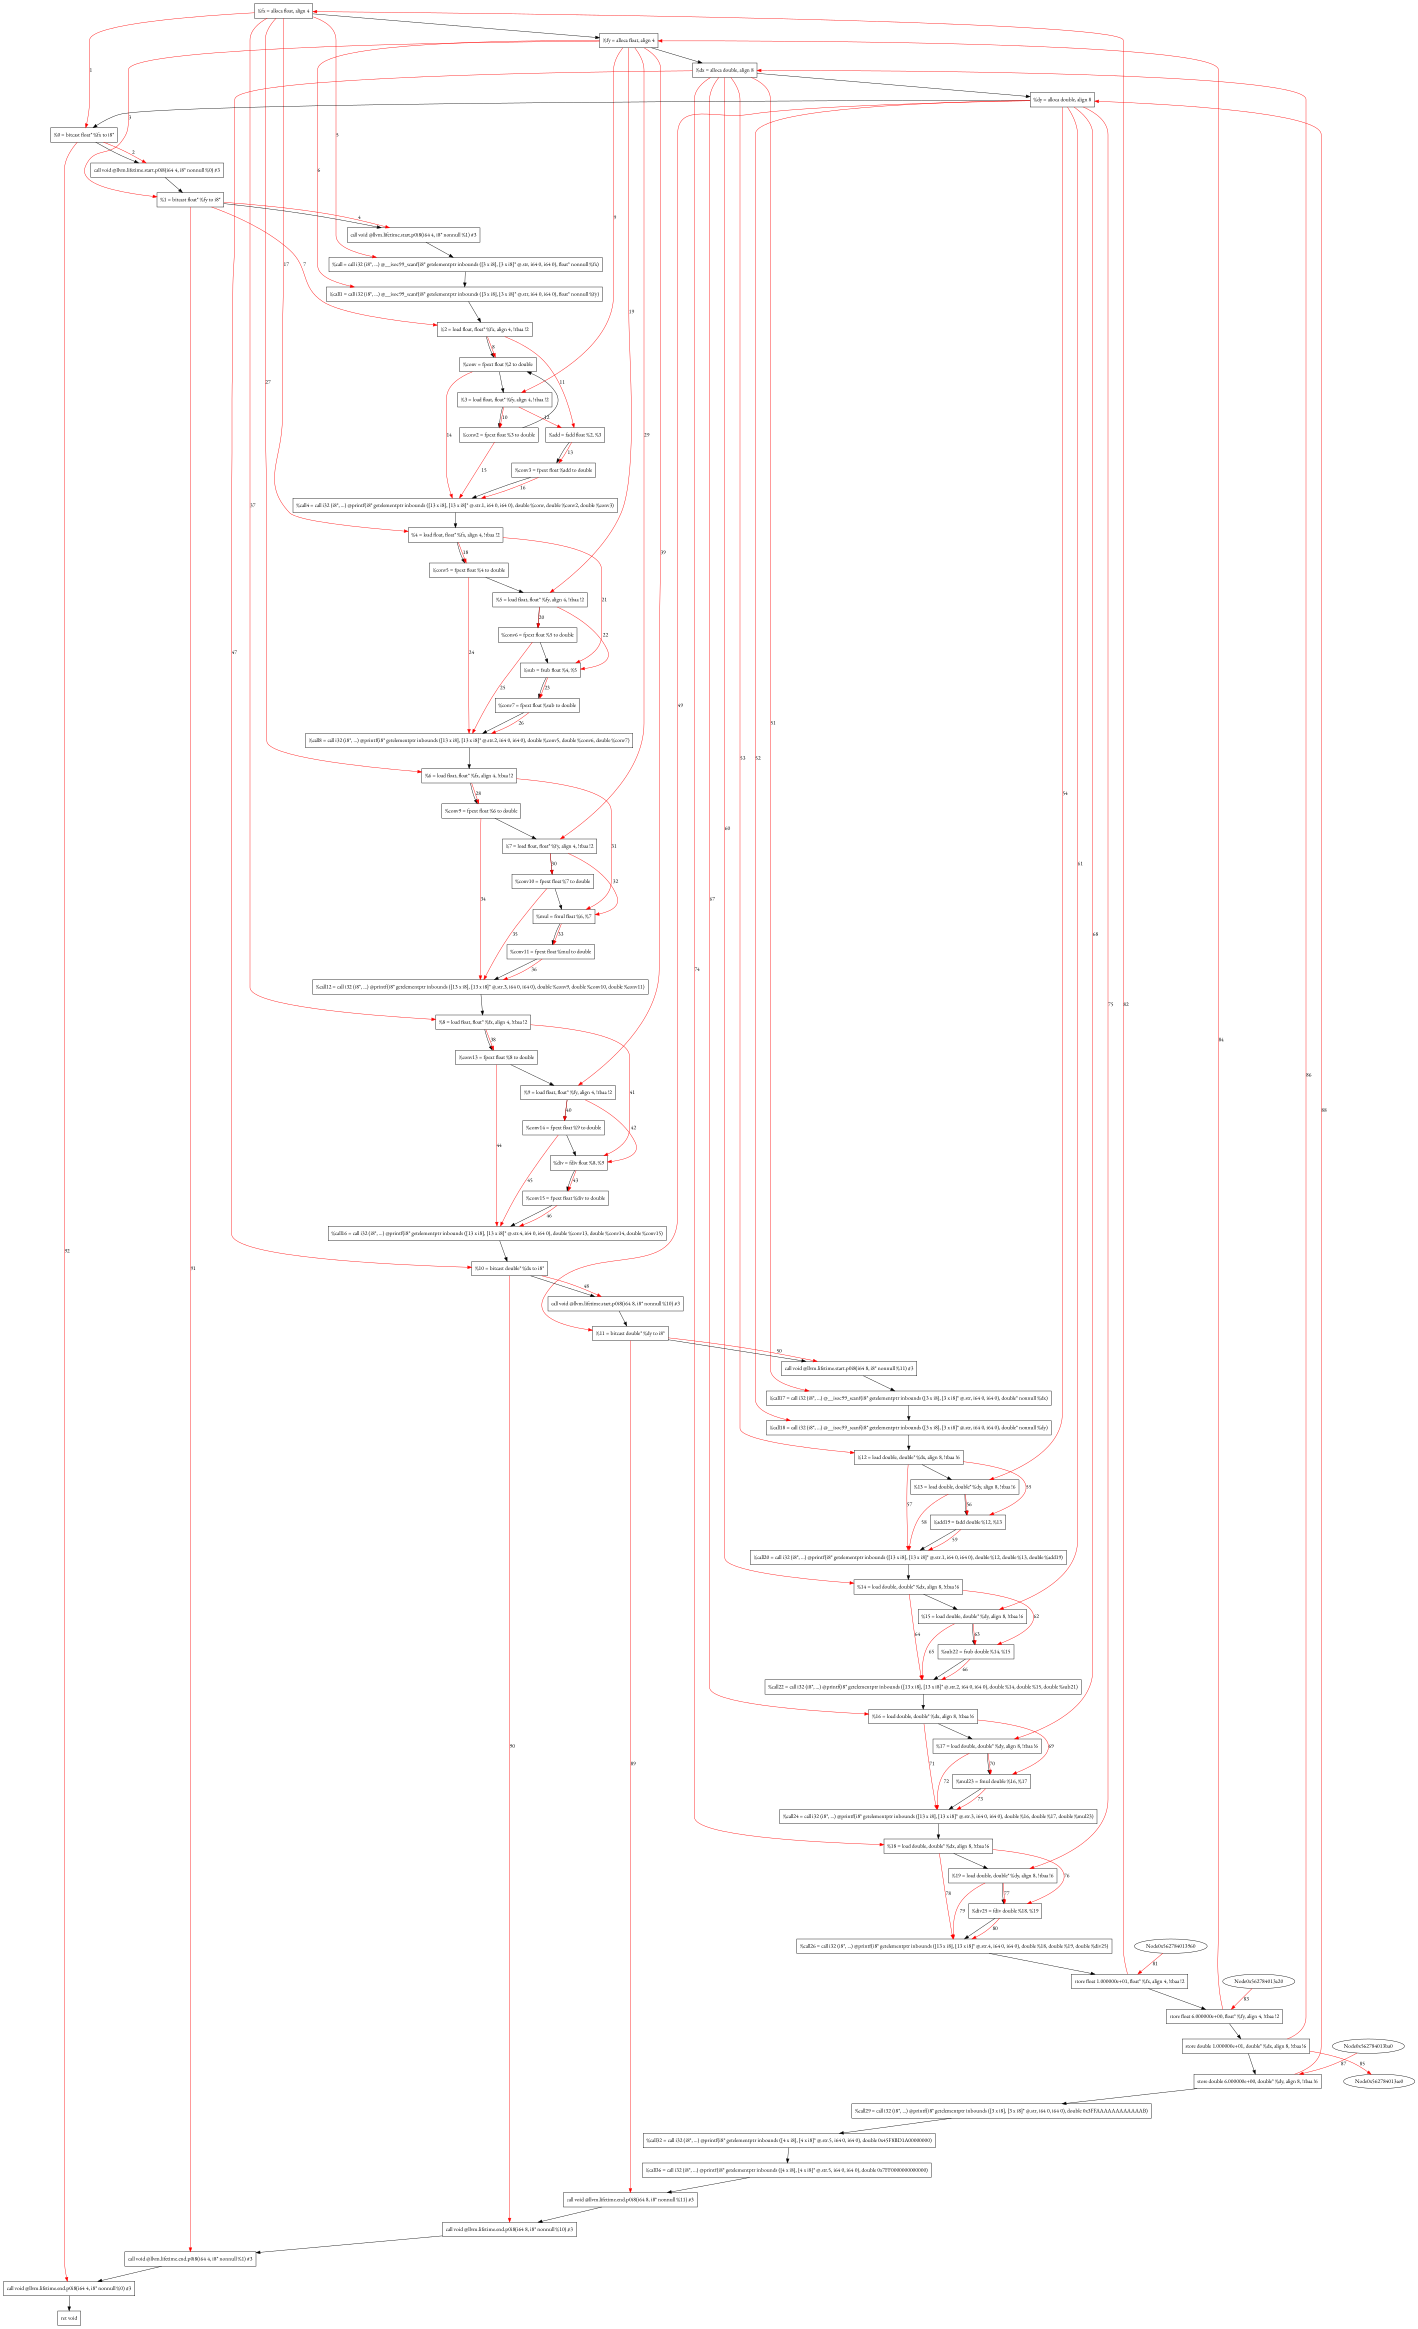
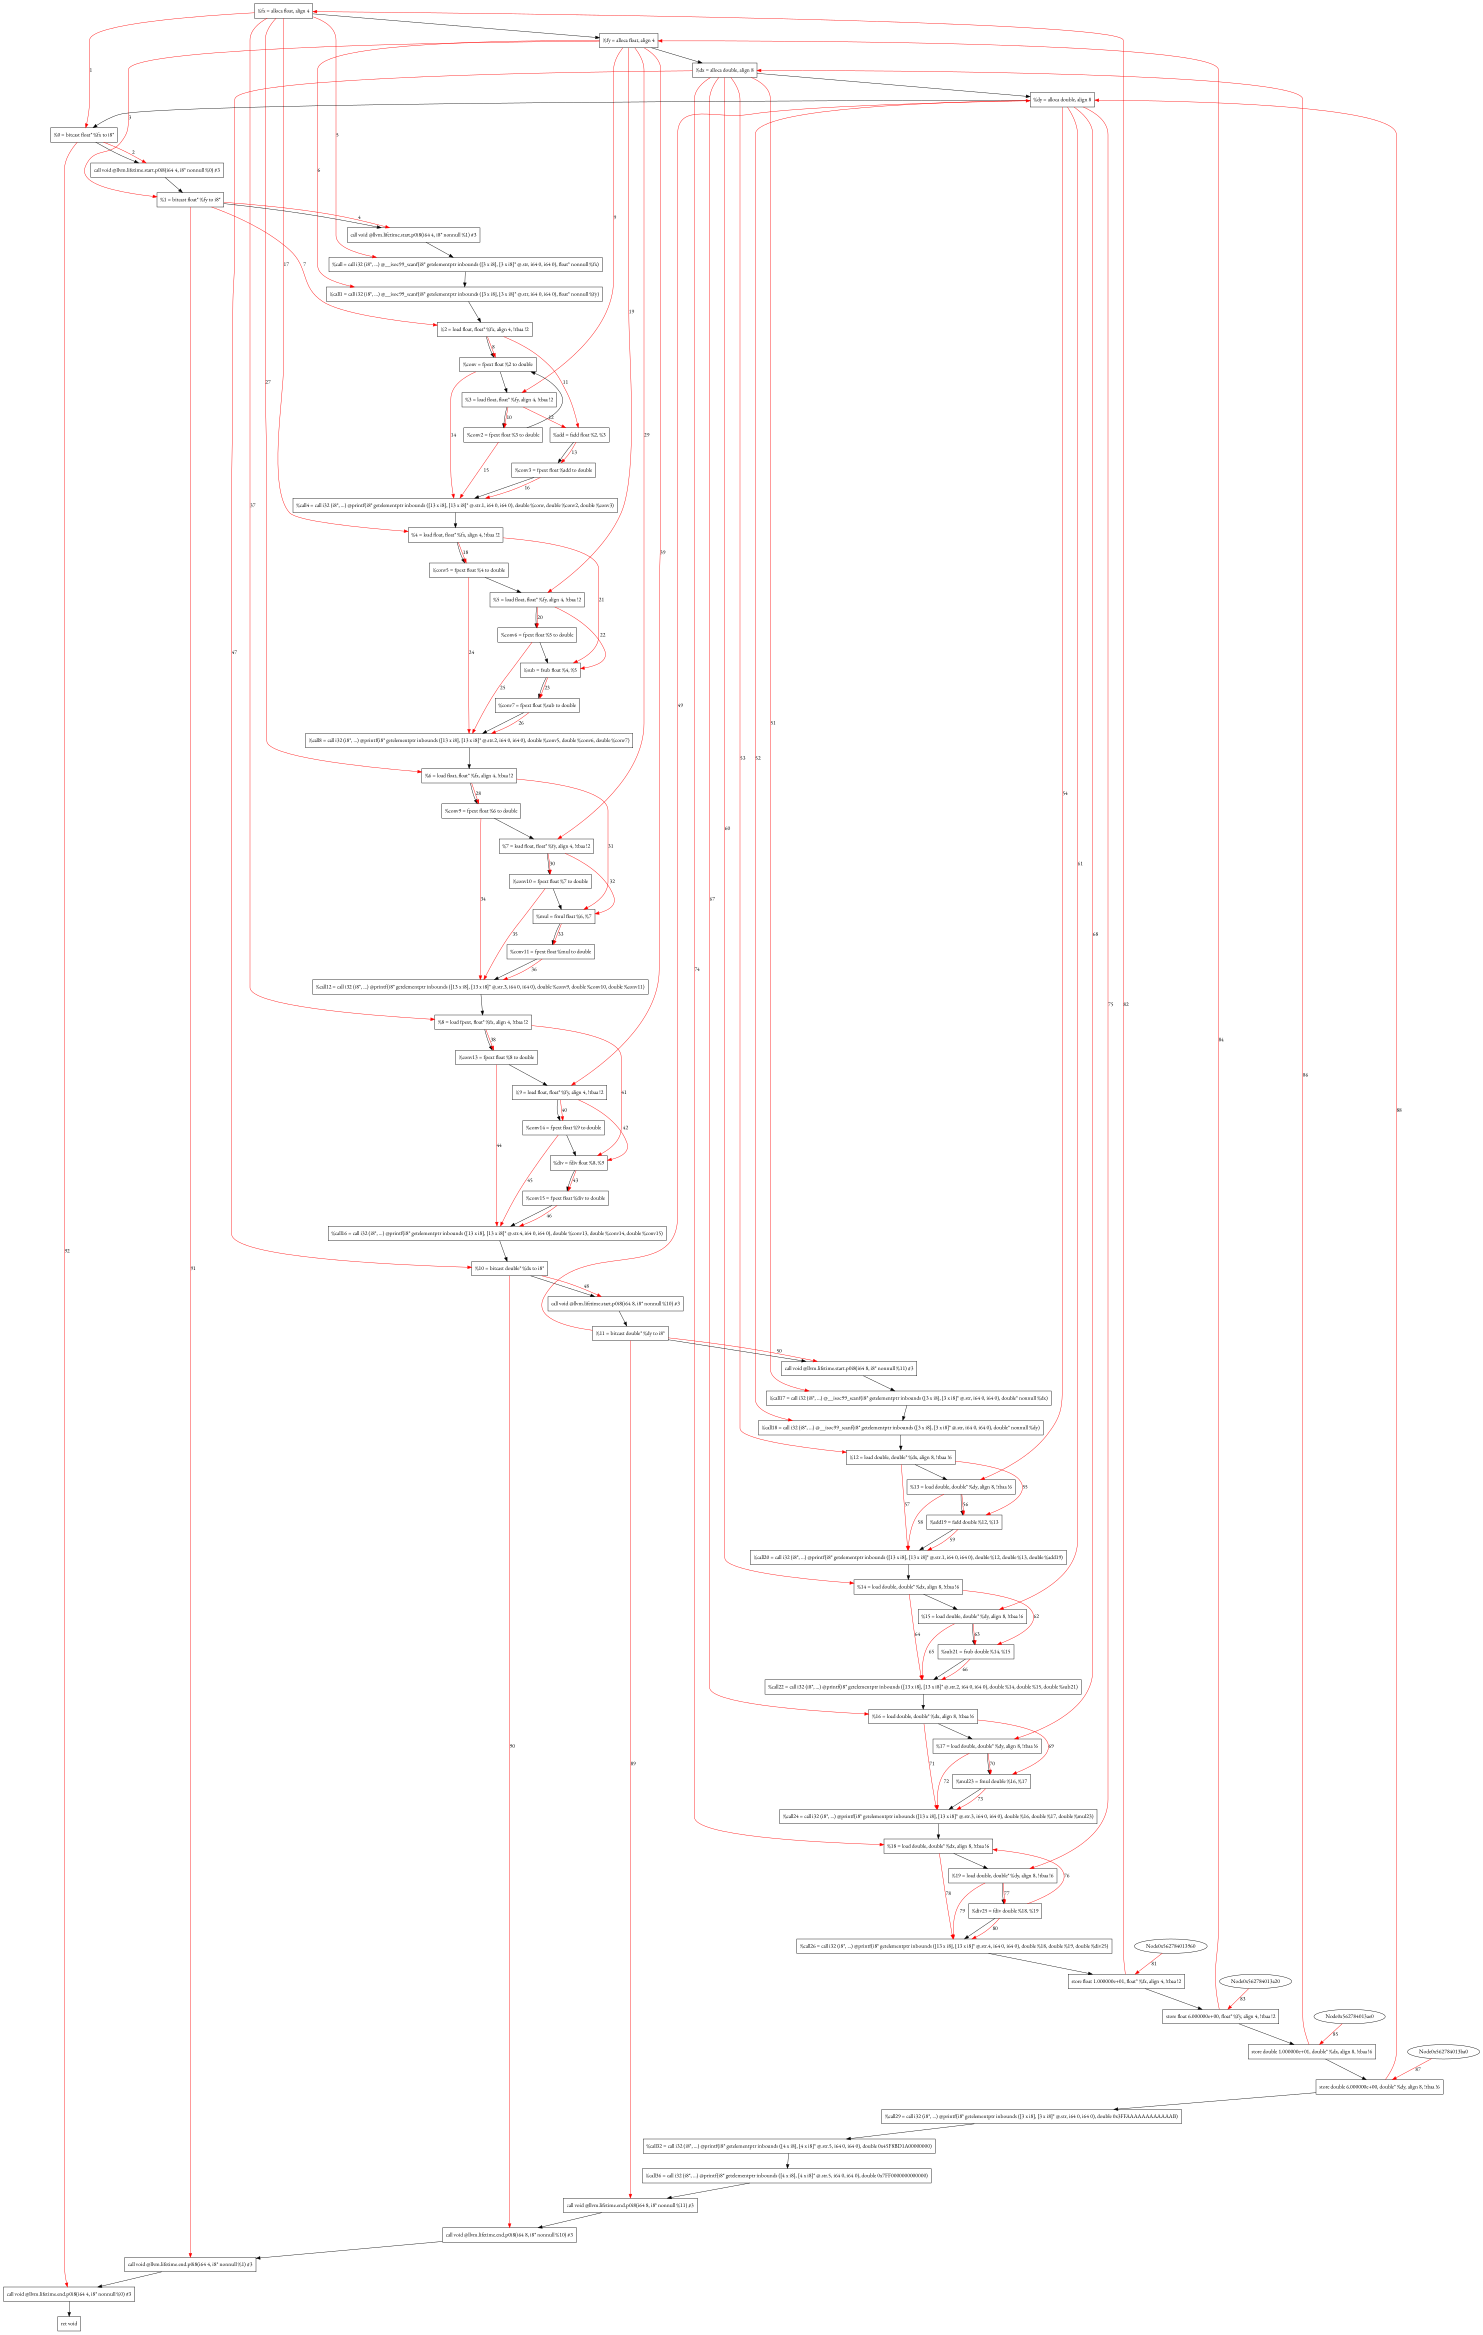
edge "%dy = alloca double, align 8" -> "%11 = bitcast double* %dy to i8*": reversed
node "%8 = load float, float* %fx, align 4, !tbaa !2": label "%8 = load float, float* %fx, align 4, !tbaa !2" -> "%8 = load fpext, float* %fx, align 4, !tbaa !2"
node "%sub22 = fsub double %14, %15": label "%sub22 = fsub double %14, %15" -> "%sub21 = fsub double %14, %15"
edge "%18 = load double, double* %dx, align 8, !tbaa !6" -> "%div25 = fdiv double %18, %19": reversed
edge "store double 1.000000e+01, double* %dx, align 8, !tbaa !6" -> "Node0x562784013ae0": reversed
